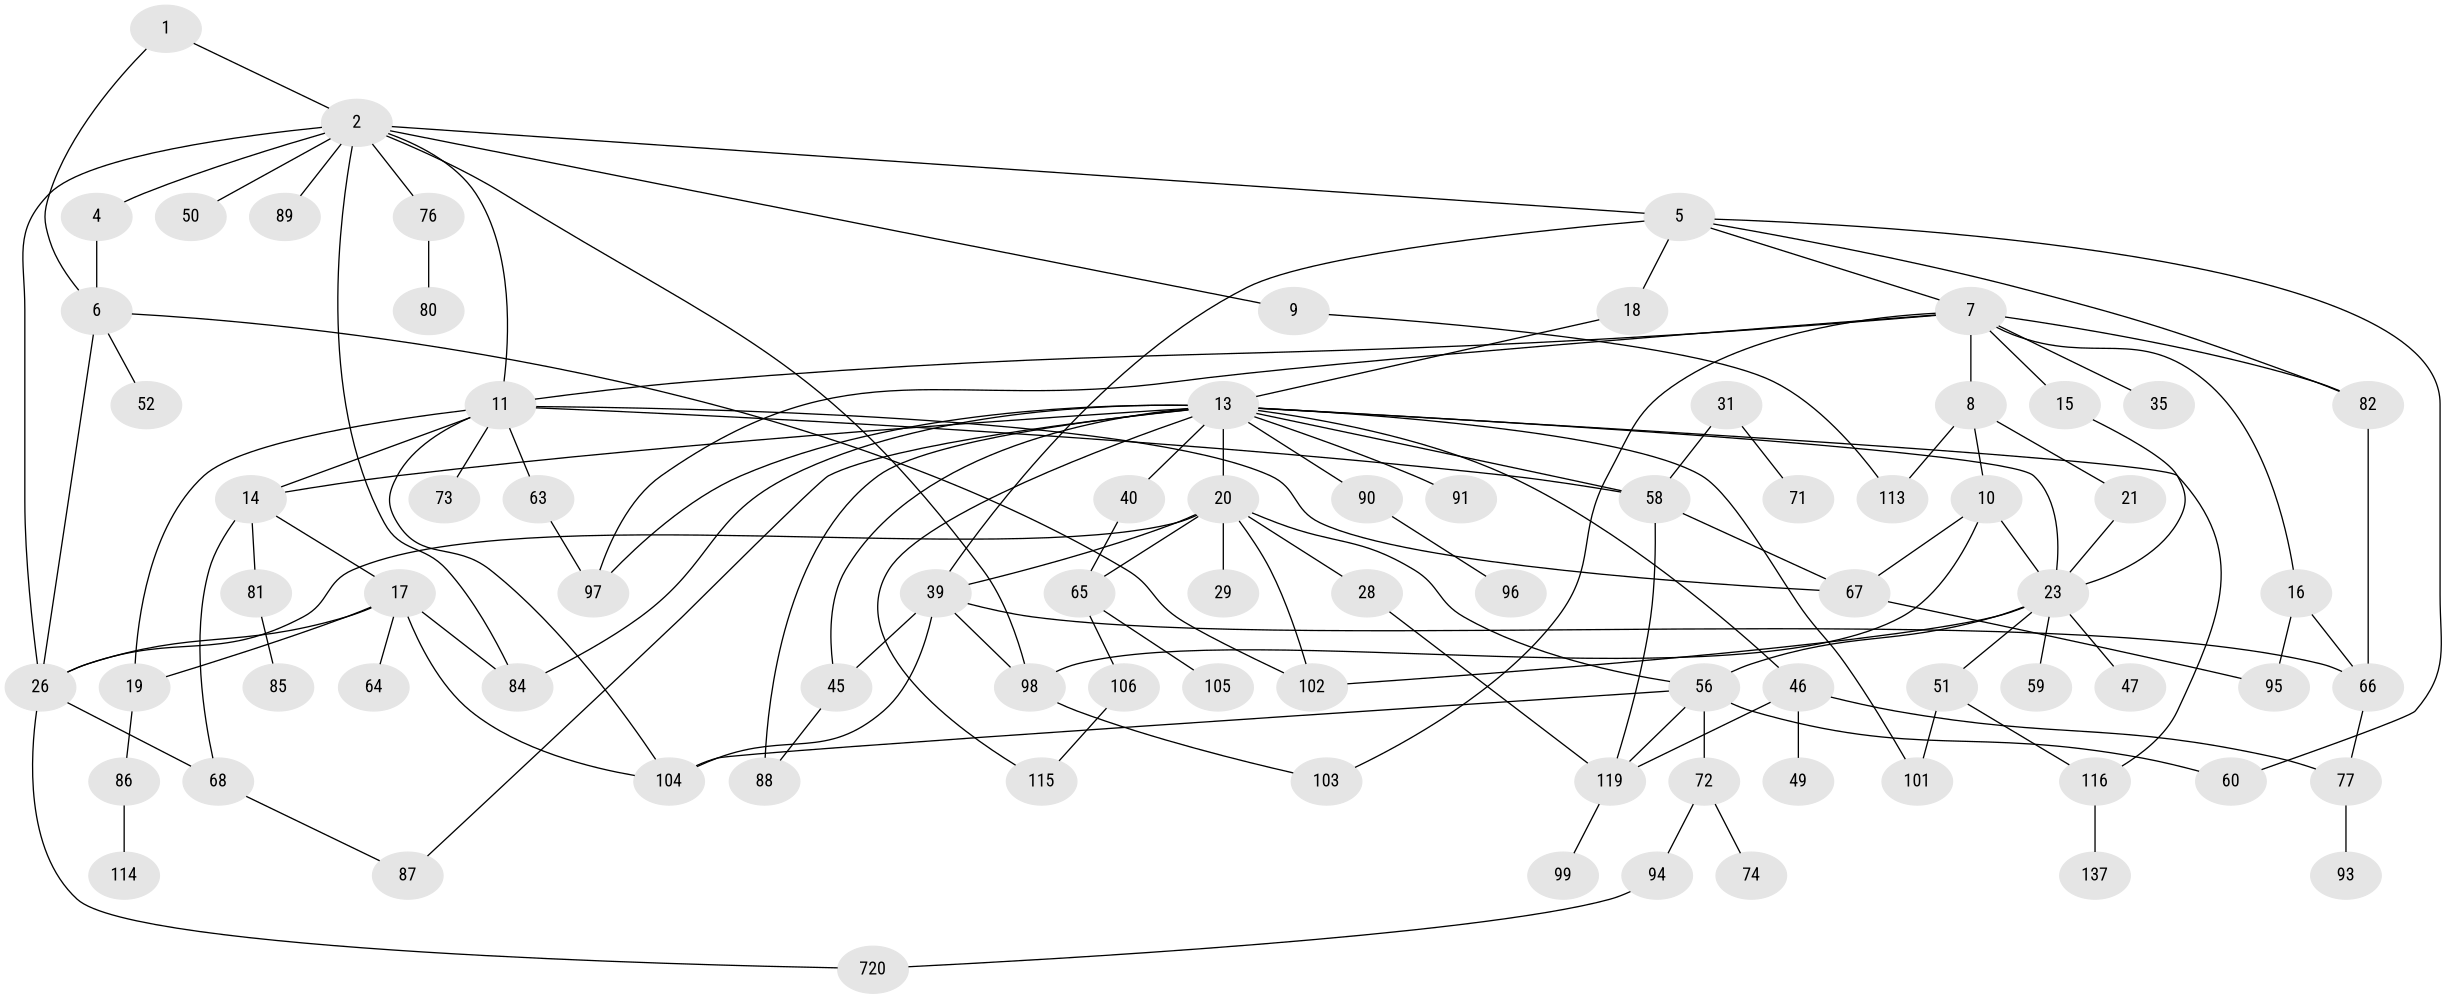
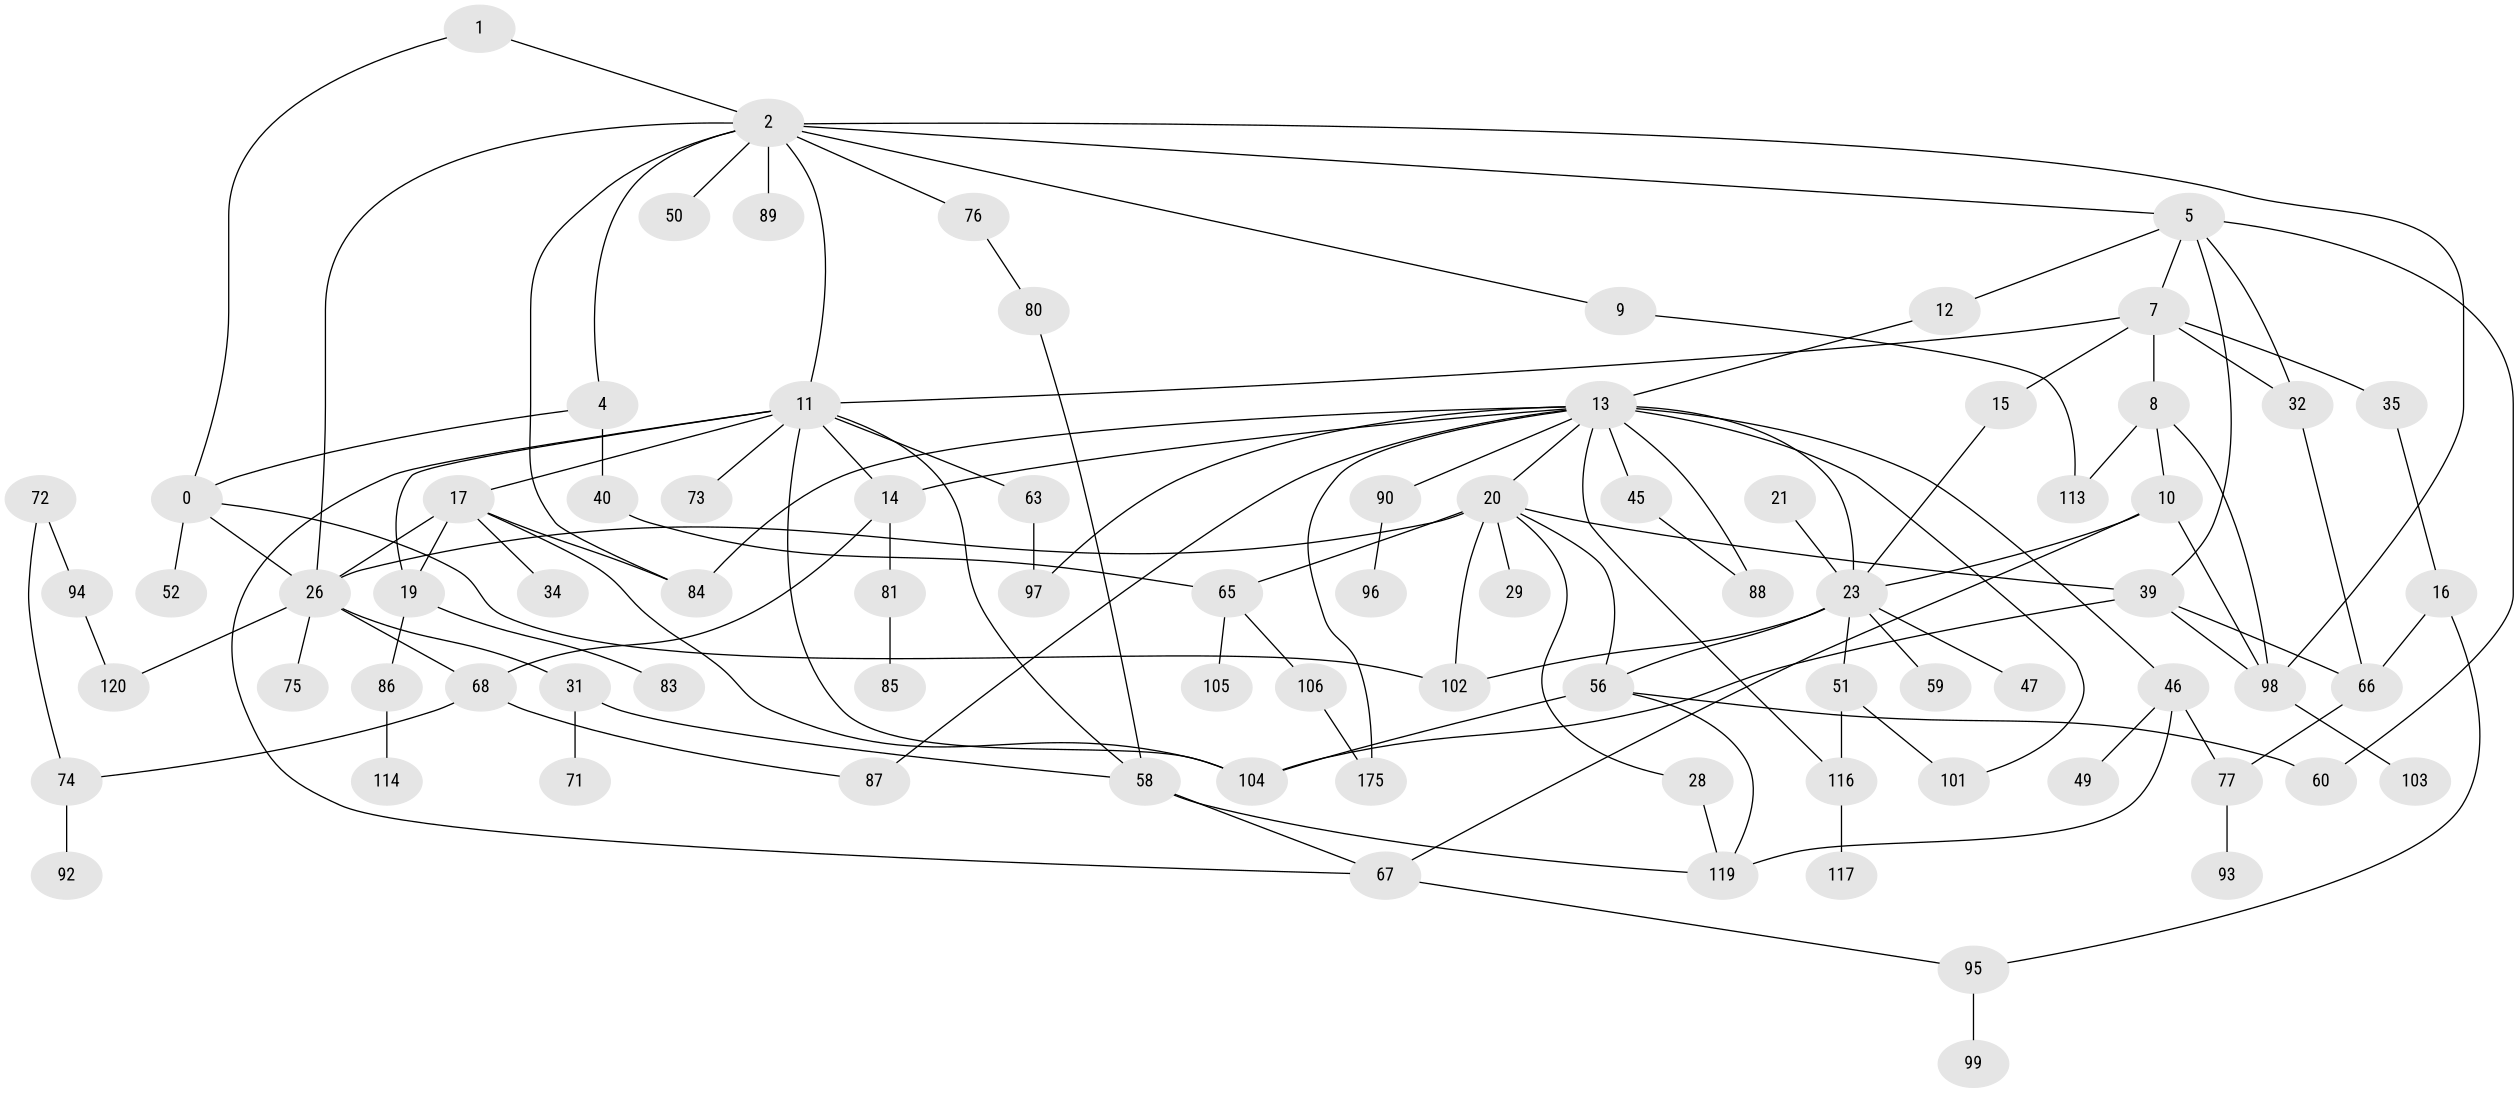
node "6": label "6" -> "0"
node "18": label "18" -> "12"
edge "7" -- "97": removed
edge "7" -- "16": now "35" -- "16"
node "82": label "82" -> "32"
edge "8" -- "21": now "8" -- "98"
edge "13" -- "40": now "4" -- "40"
edge "7" -- "103": removed
edge "13" -- "58": now "80" -- "58"
node "91": removed
edge "14" -- "17": now "11" -- "17"
edge "39" -- "45": removed
edge "26" -- "31": added
node "75": added
node "64": label "64" -> "34"
node "83": added
edge "56" -- "72": removed
edge "68" -- "74": added
node "115": label "115" -> "175"
edge "119" -- "99": now "95" -- "99"
node "92": added
node "137": label "137" -> "117"
node "720": label "720" -> "120"
